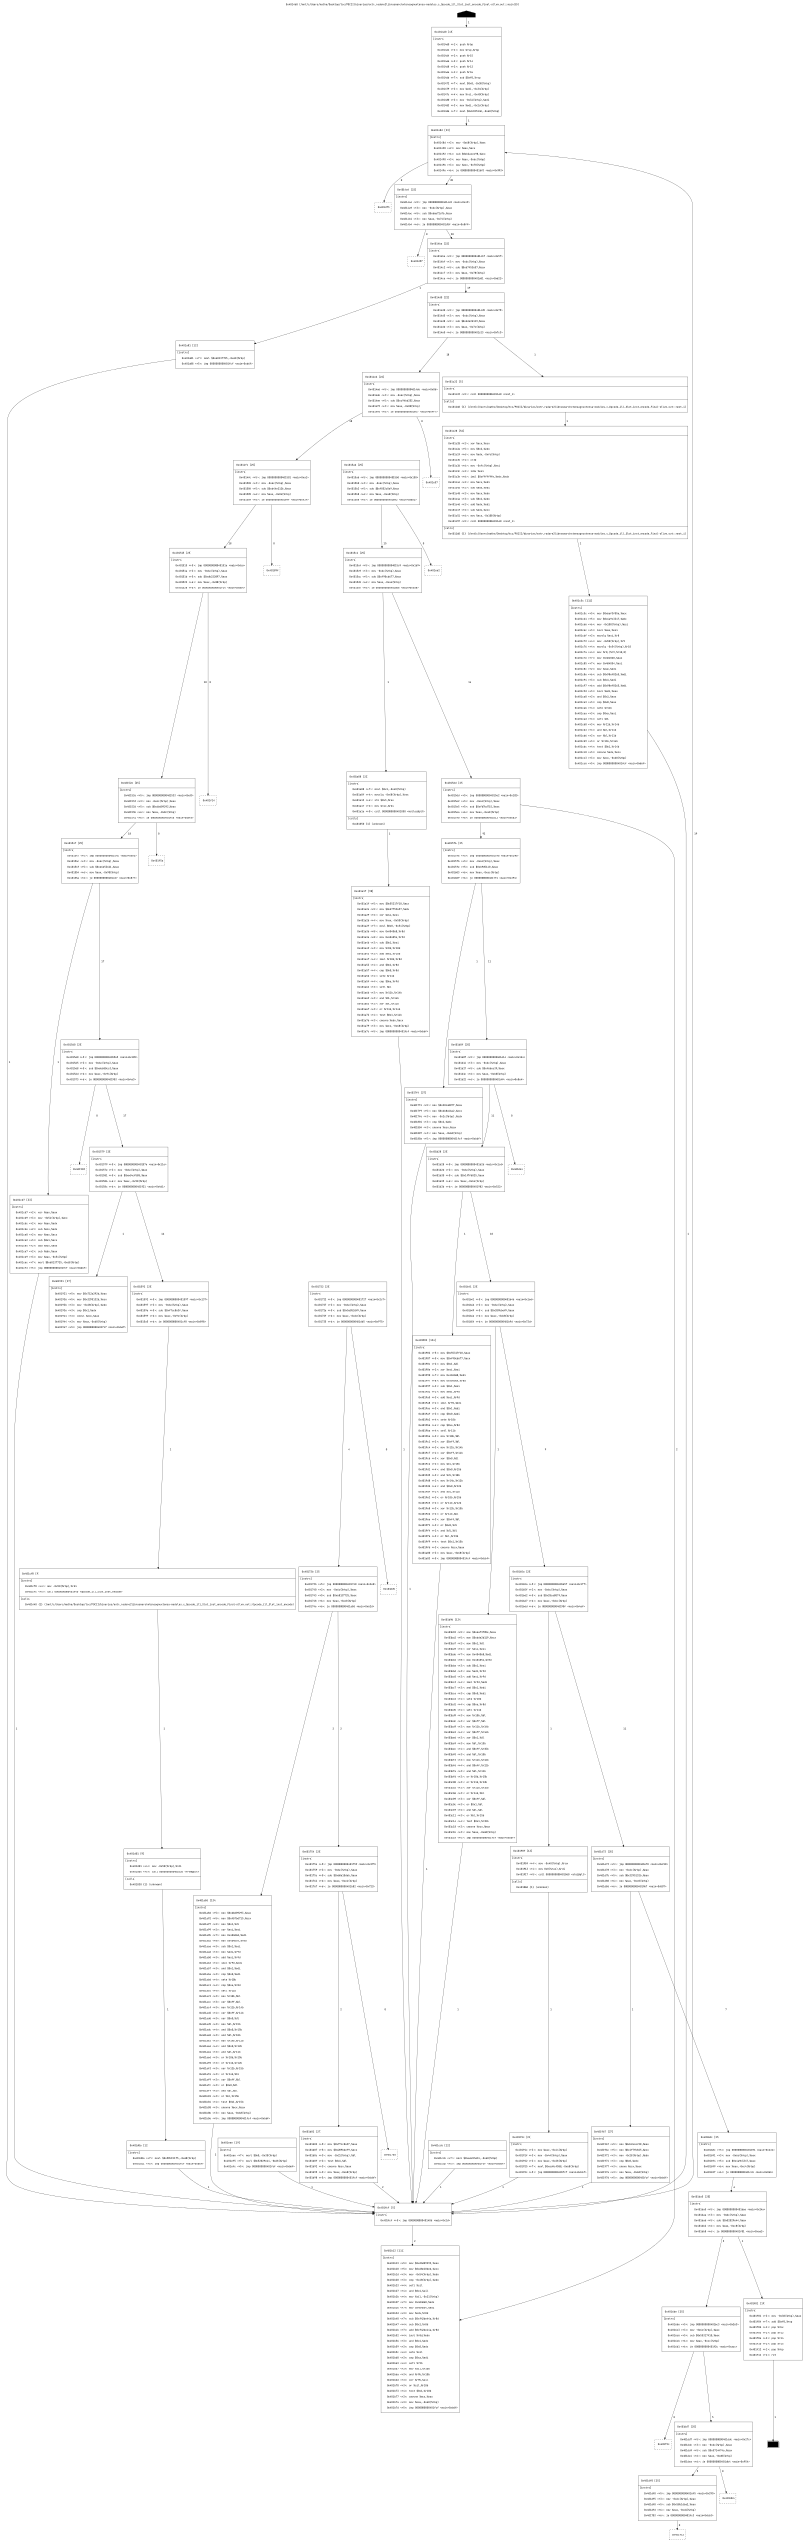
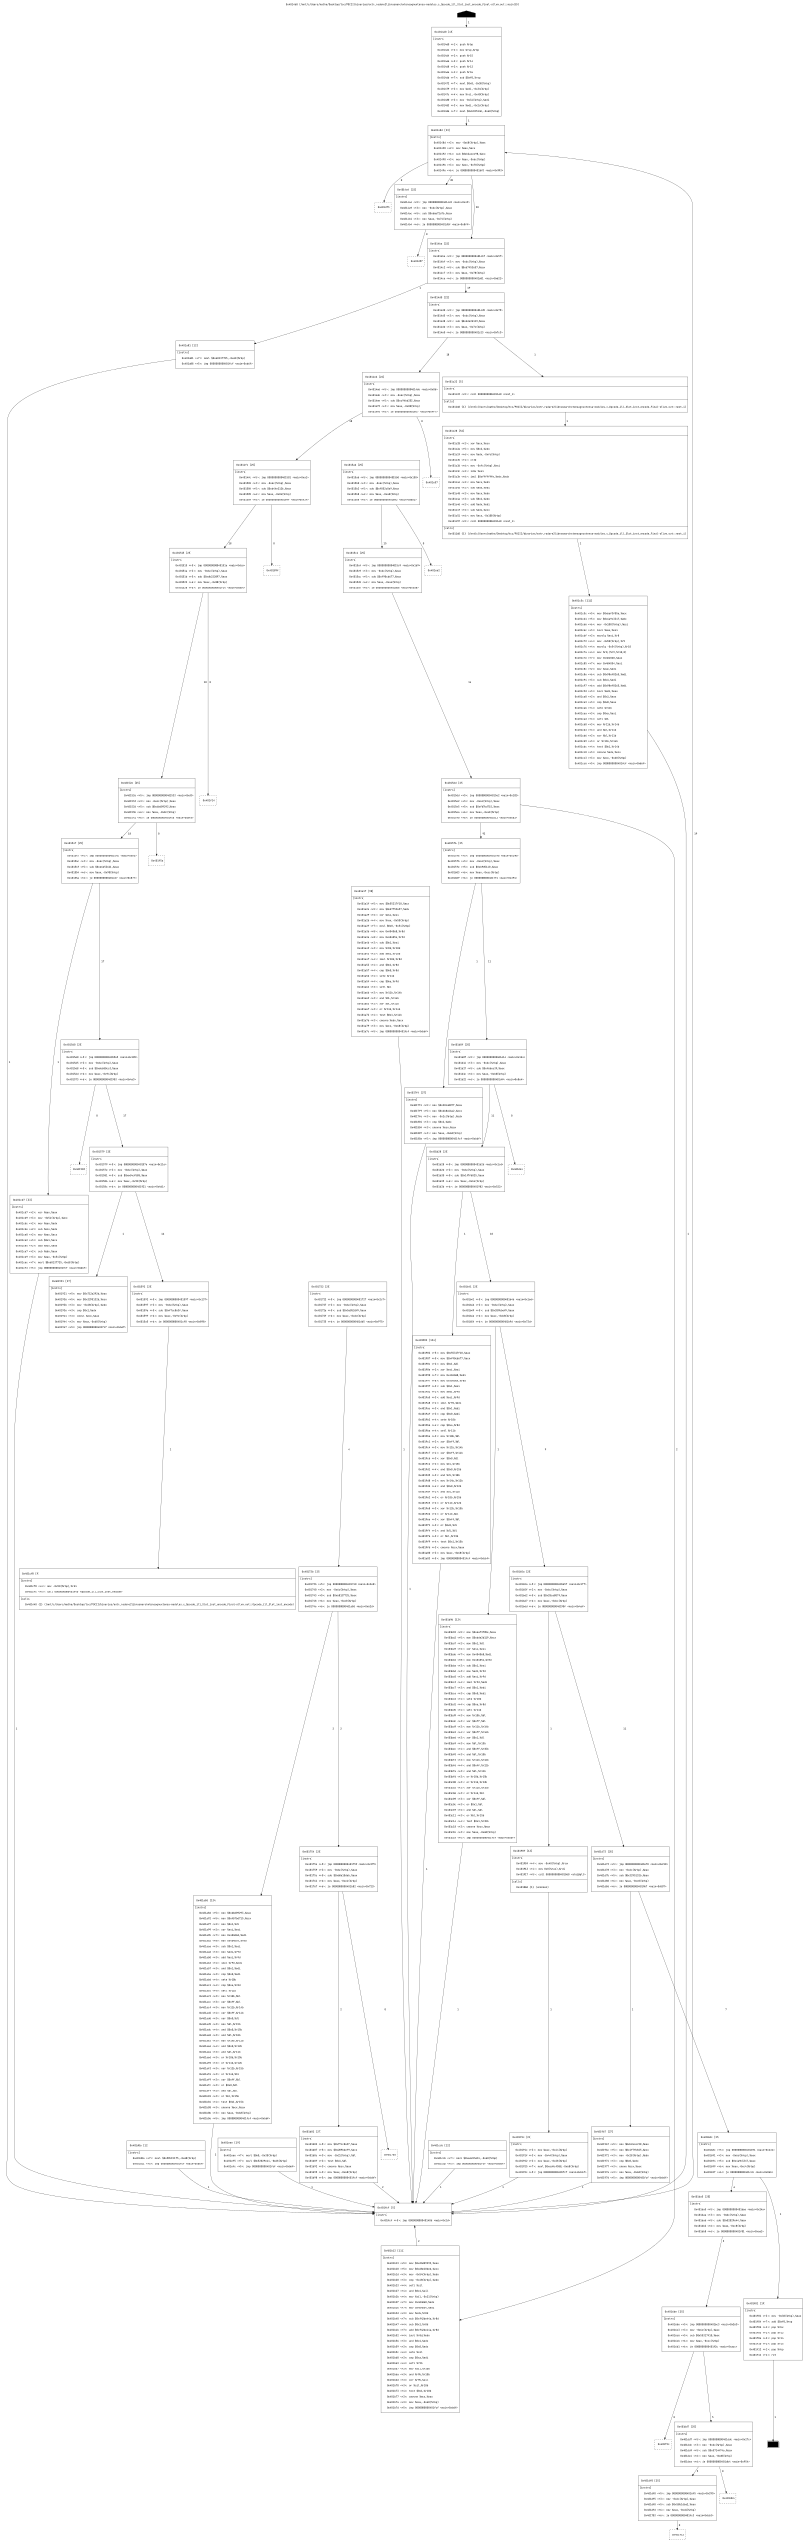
edge "0x4014a4 [22]" -> "0x4014ba [22]": now "0x40148d [23]" -> "0x4014ba [22]"
node "0x401a08 [23]": removed
node "0x401dd5": removed
node "0x401d01 [9]": removed
edge "0x401fcf [5]" -> "0x401b13 [111]": reversed
edge "0x4016a5 [25]" -> "0x401f01 [19]": now "0x40168c [25]" -> "0x401f01 [19]"
